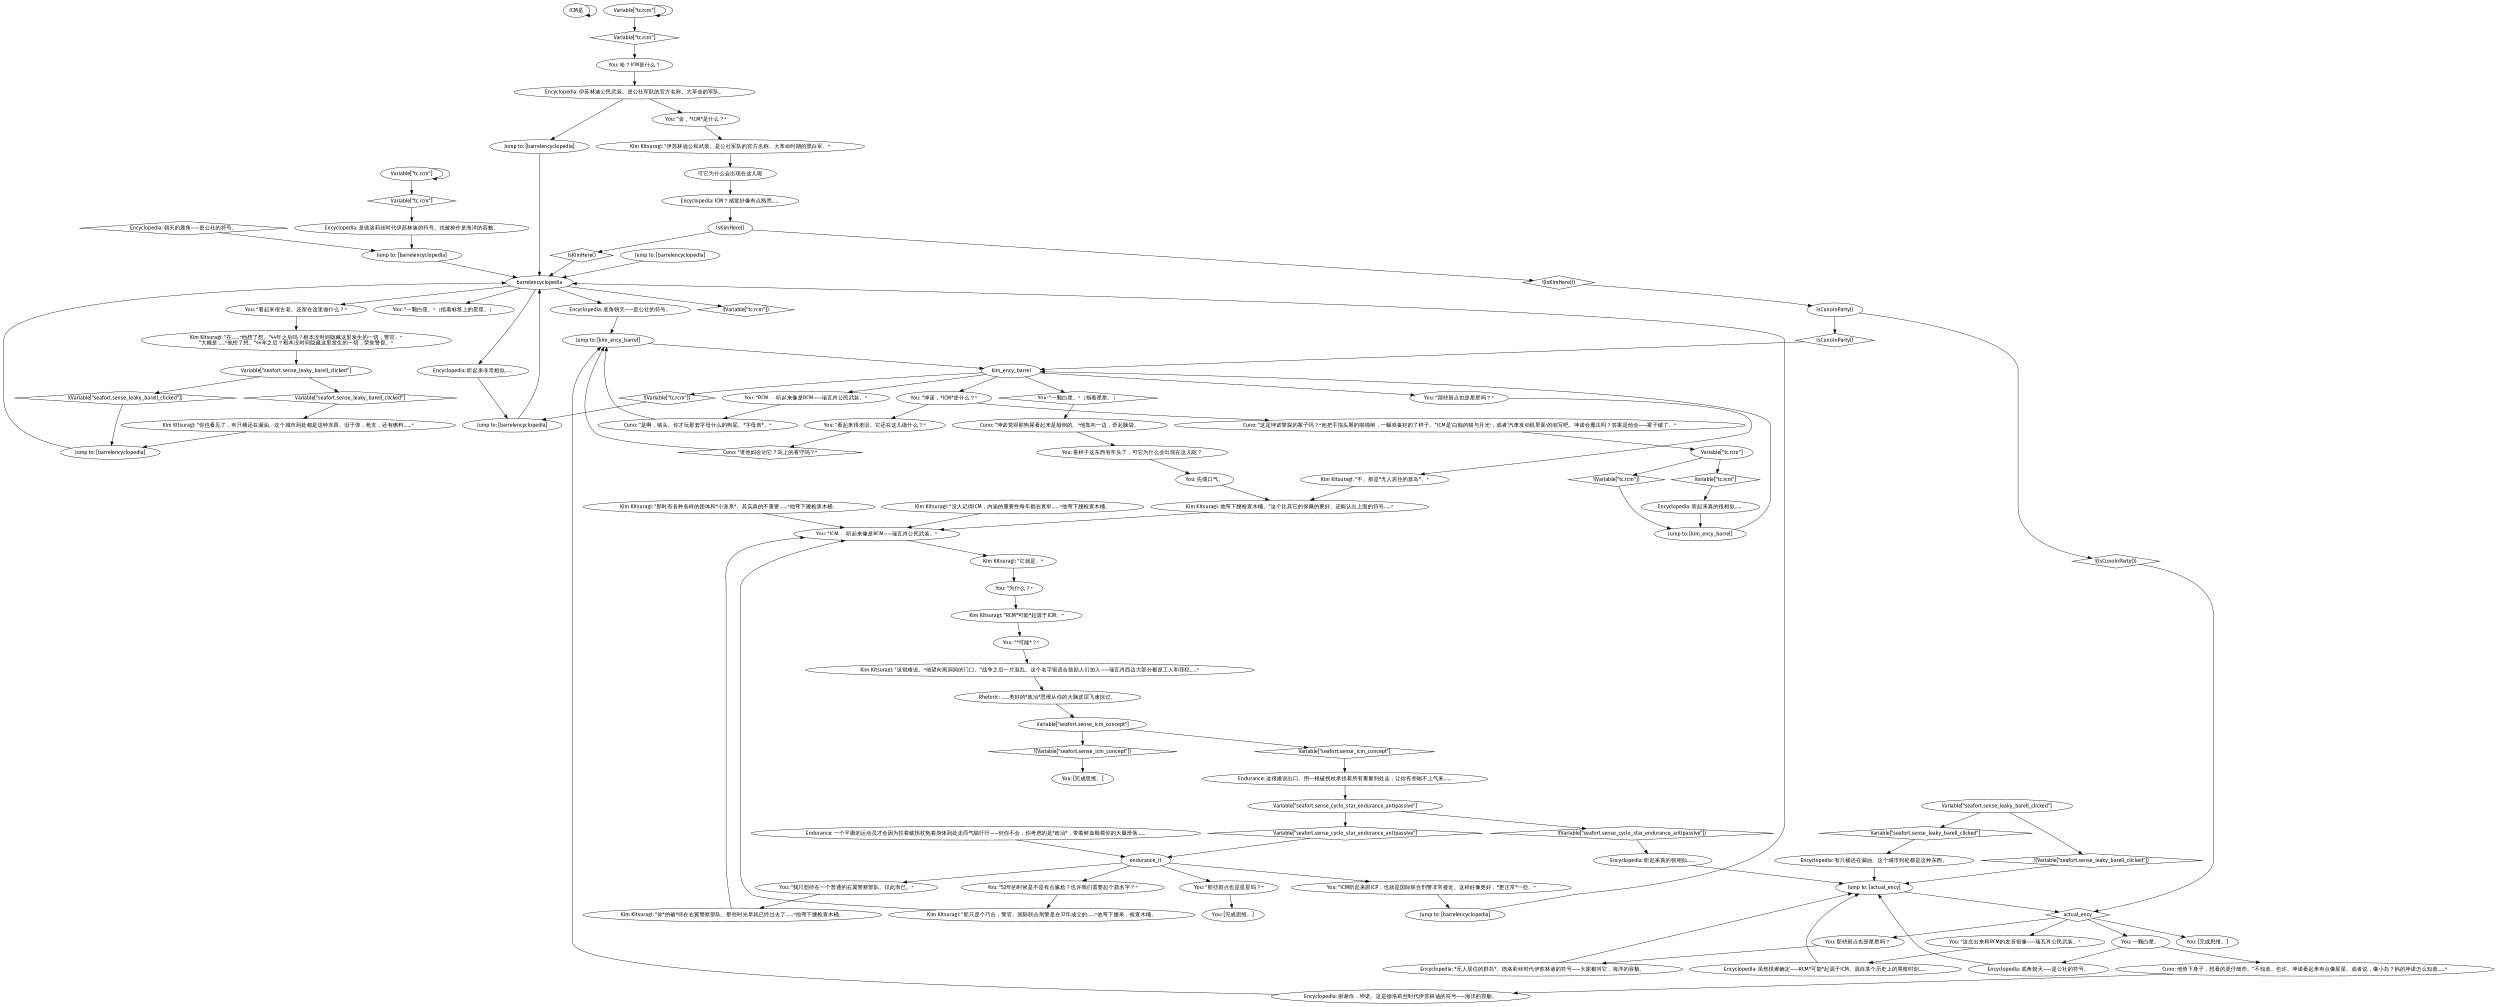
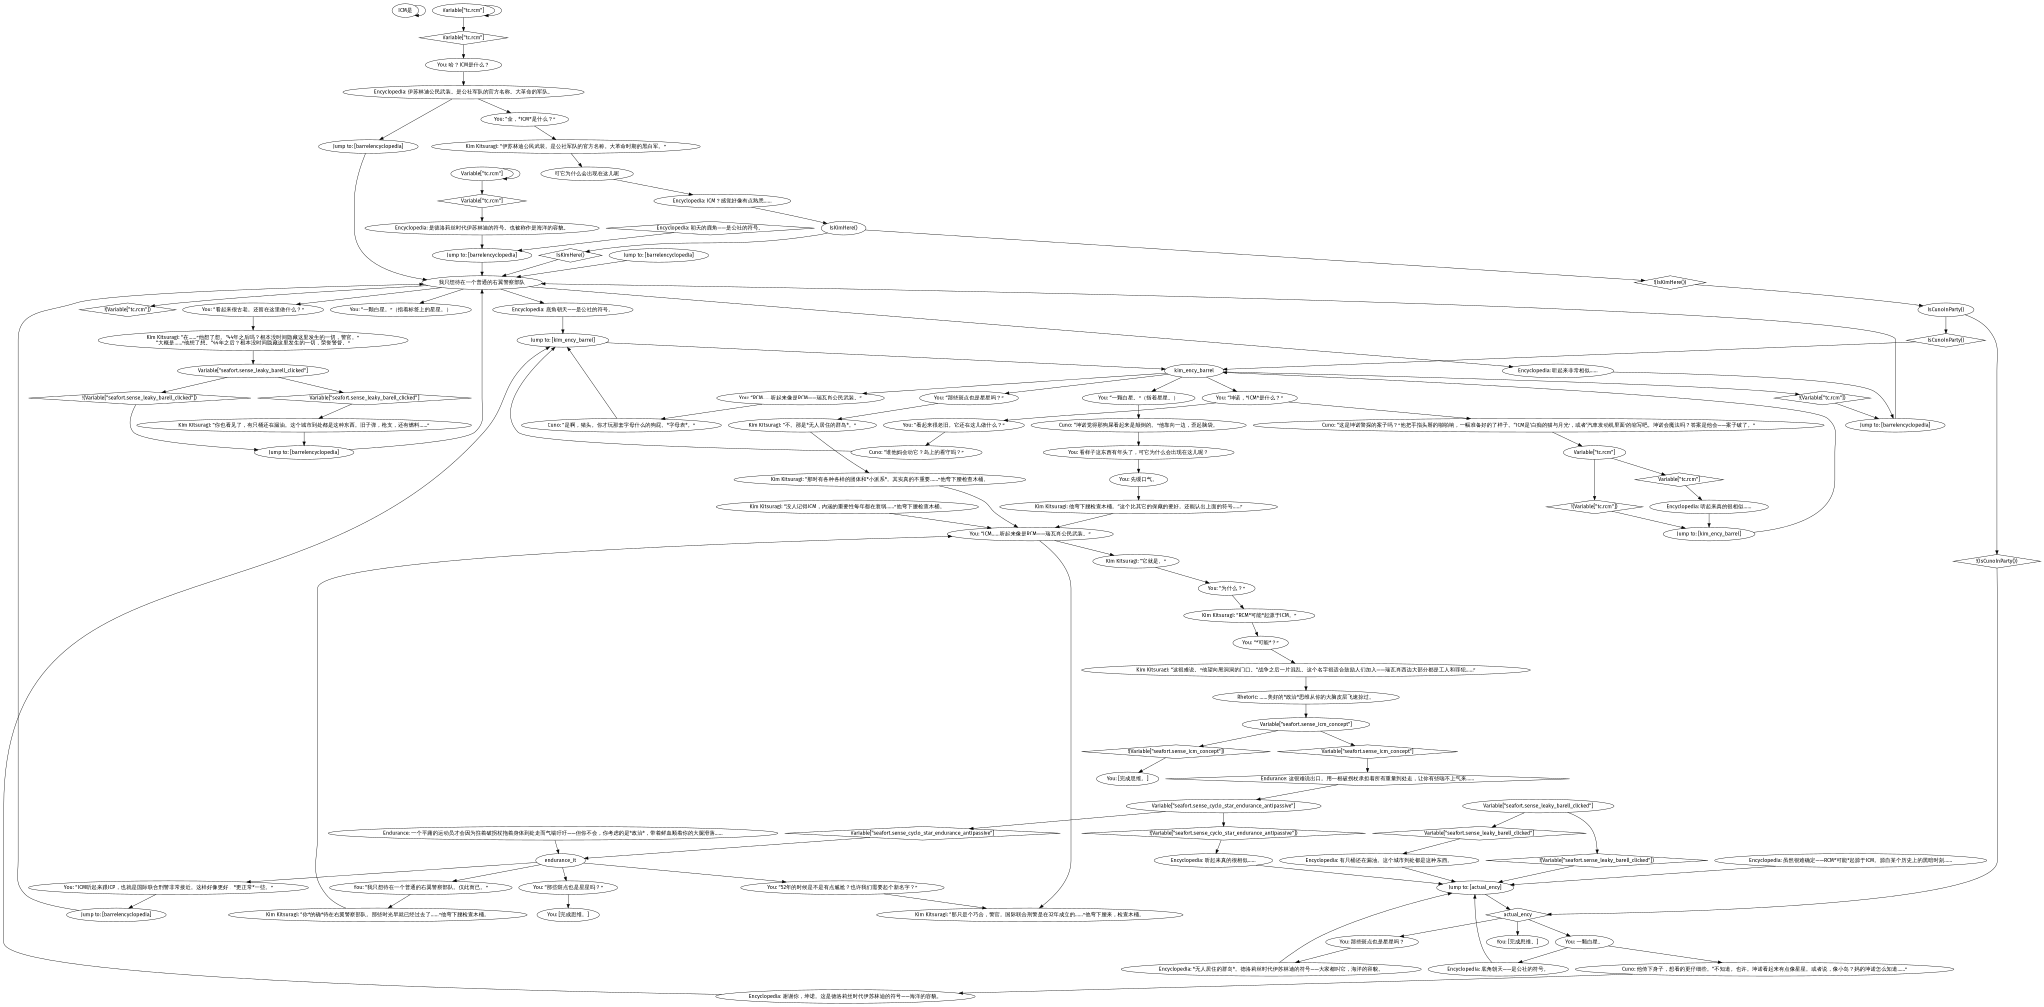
node "barrelencyclopedia": label "barrelencyclopedia" -> "我只想待在一个普通的右翼警察部队"
node "You: “一颗白星。”（指着星星。）": shape diamond -> ellipse
node "Cuno: “谁他妈会动它？岛上的看守吗？”": shape diamond -> ellipse
edge "Kim Kitsuragi: “不。那是*无人居住的群岛*。”" -> "Kim Kitsuragi: 他弯下腰检查木桶。“这个比其它的保藏的要好。还能认出上面的符号……”": now "Kim Kitsuragi: “不。那是*无人居住的群岛*。”" -> "Kim Kitsuragi: “那时有各种各样的团体和*小派系*。其实真的不重要……”他弯下腰检查木桶。"
edge "Kim Kitsuragi: “那只是个巧合，警官。国际联合刑警是在32年成立的……”他弯下腰来，检查木桶。" -> "You: “ICM……听起来像是RCM——瑞瓦肖公民武装。”": reversed
node "Endurance: 这很难说出口。用一根破拐杖承担着所有重量到处走，让你有些喘不上气来……": shape ellipse -> diamond
node "You: “这念出来和RCM的发音很像——瑞瓦肖公民武装。”": removed
